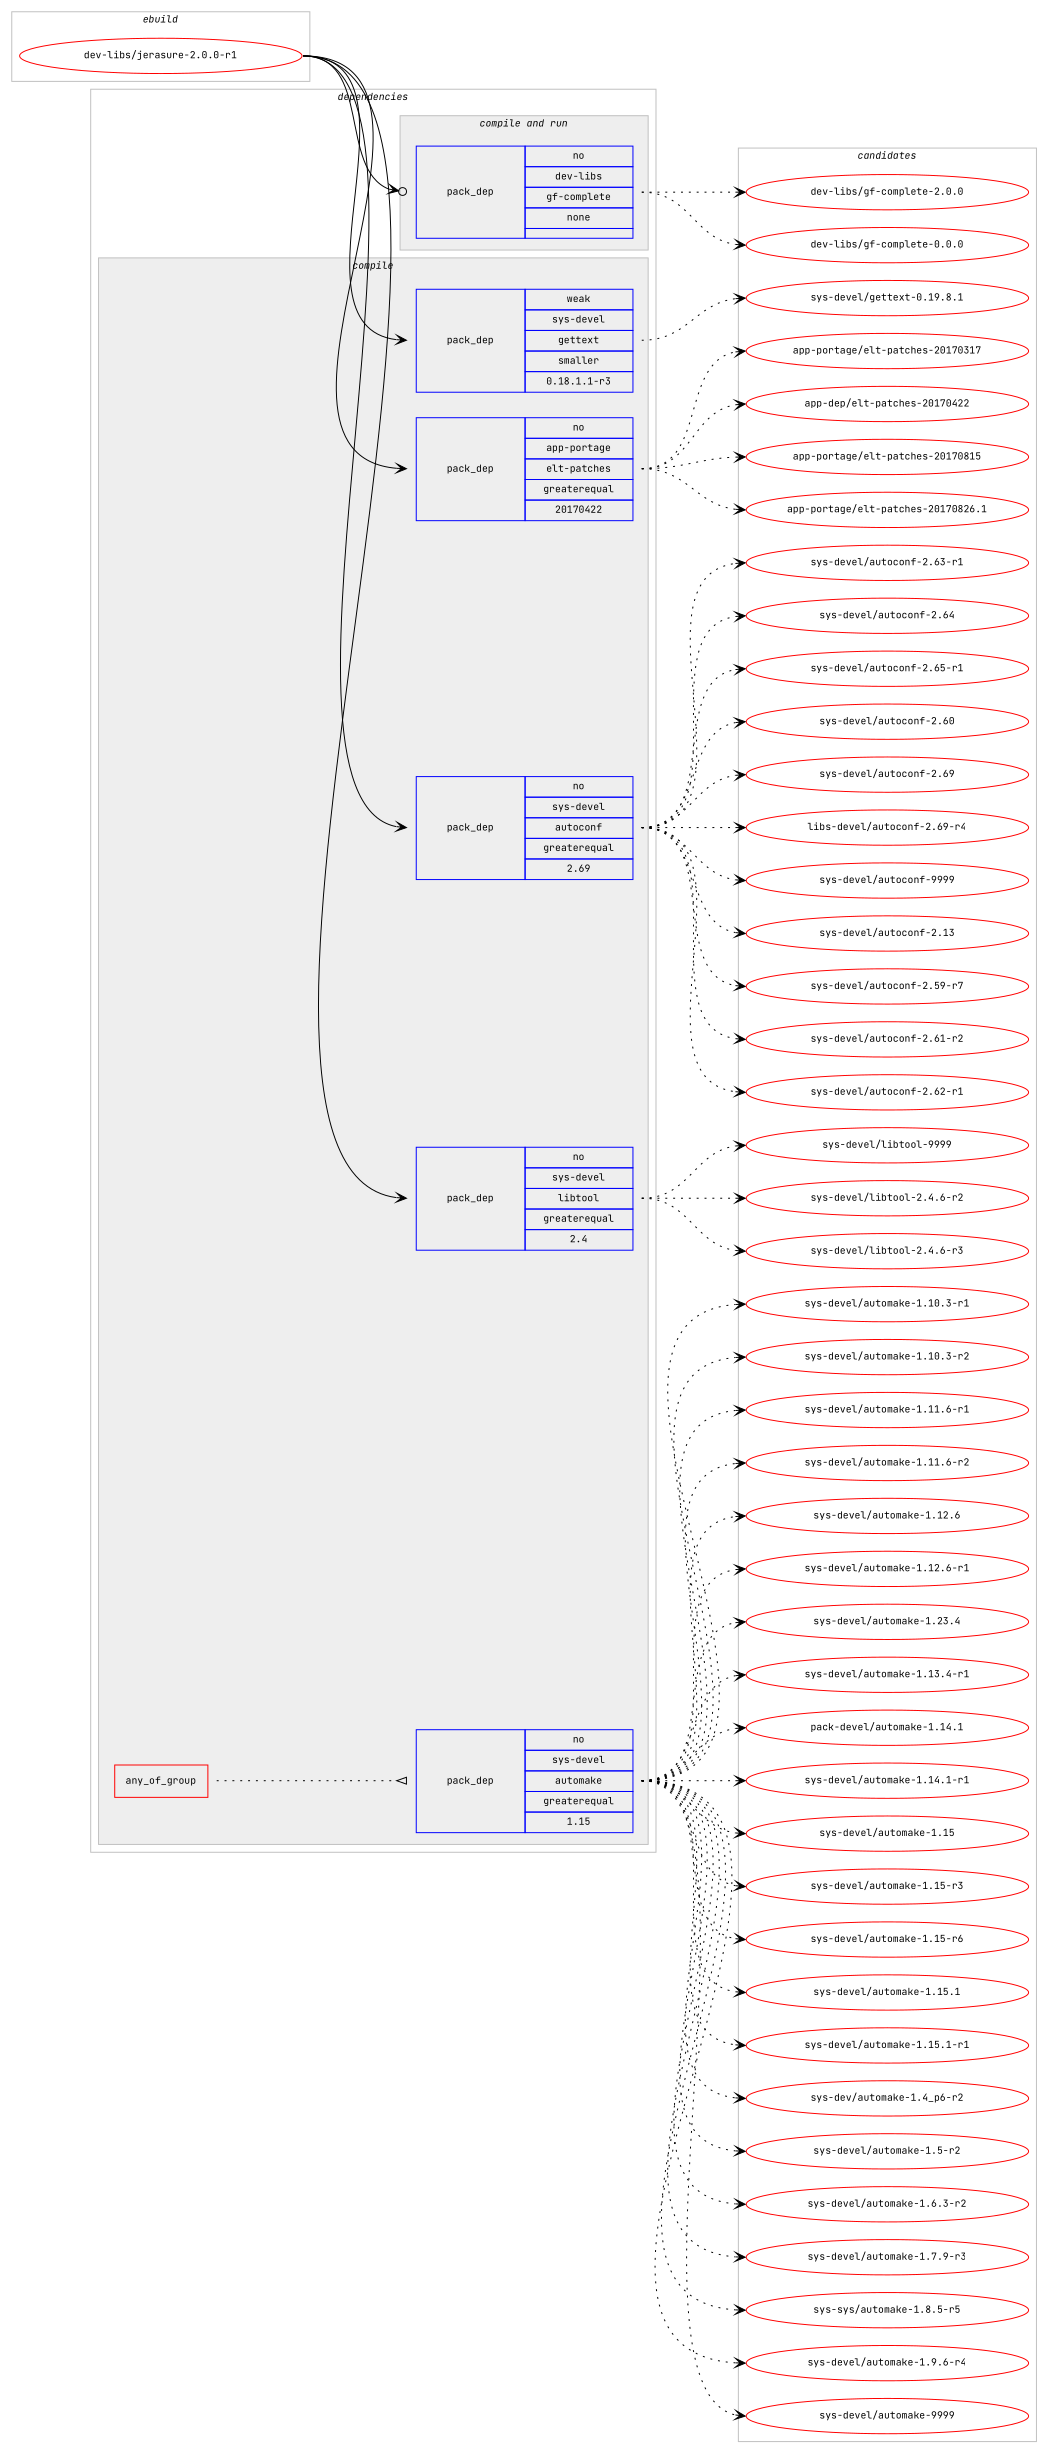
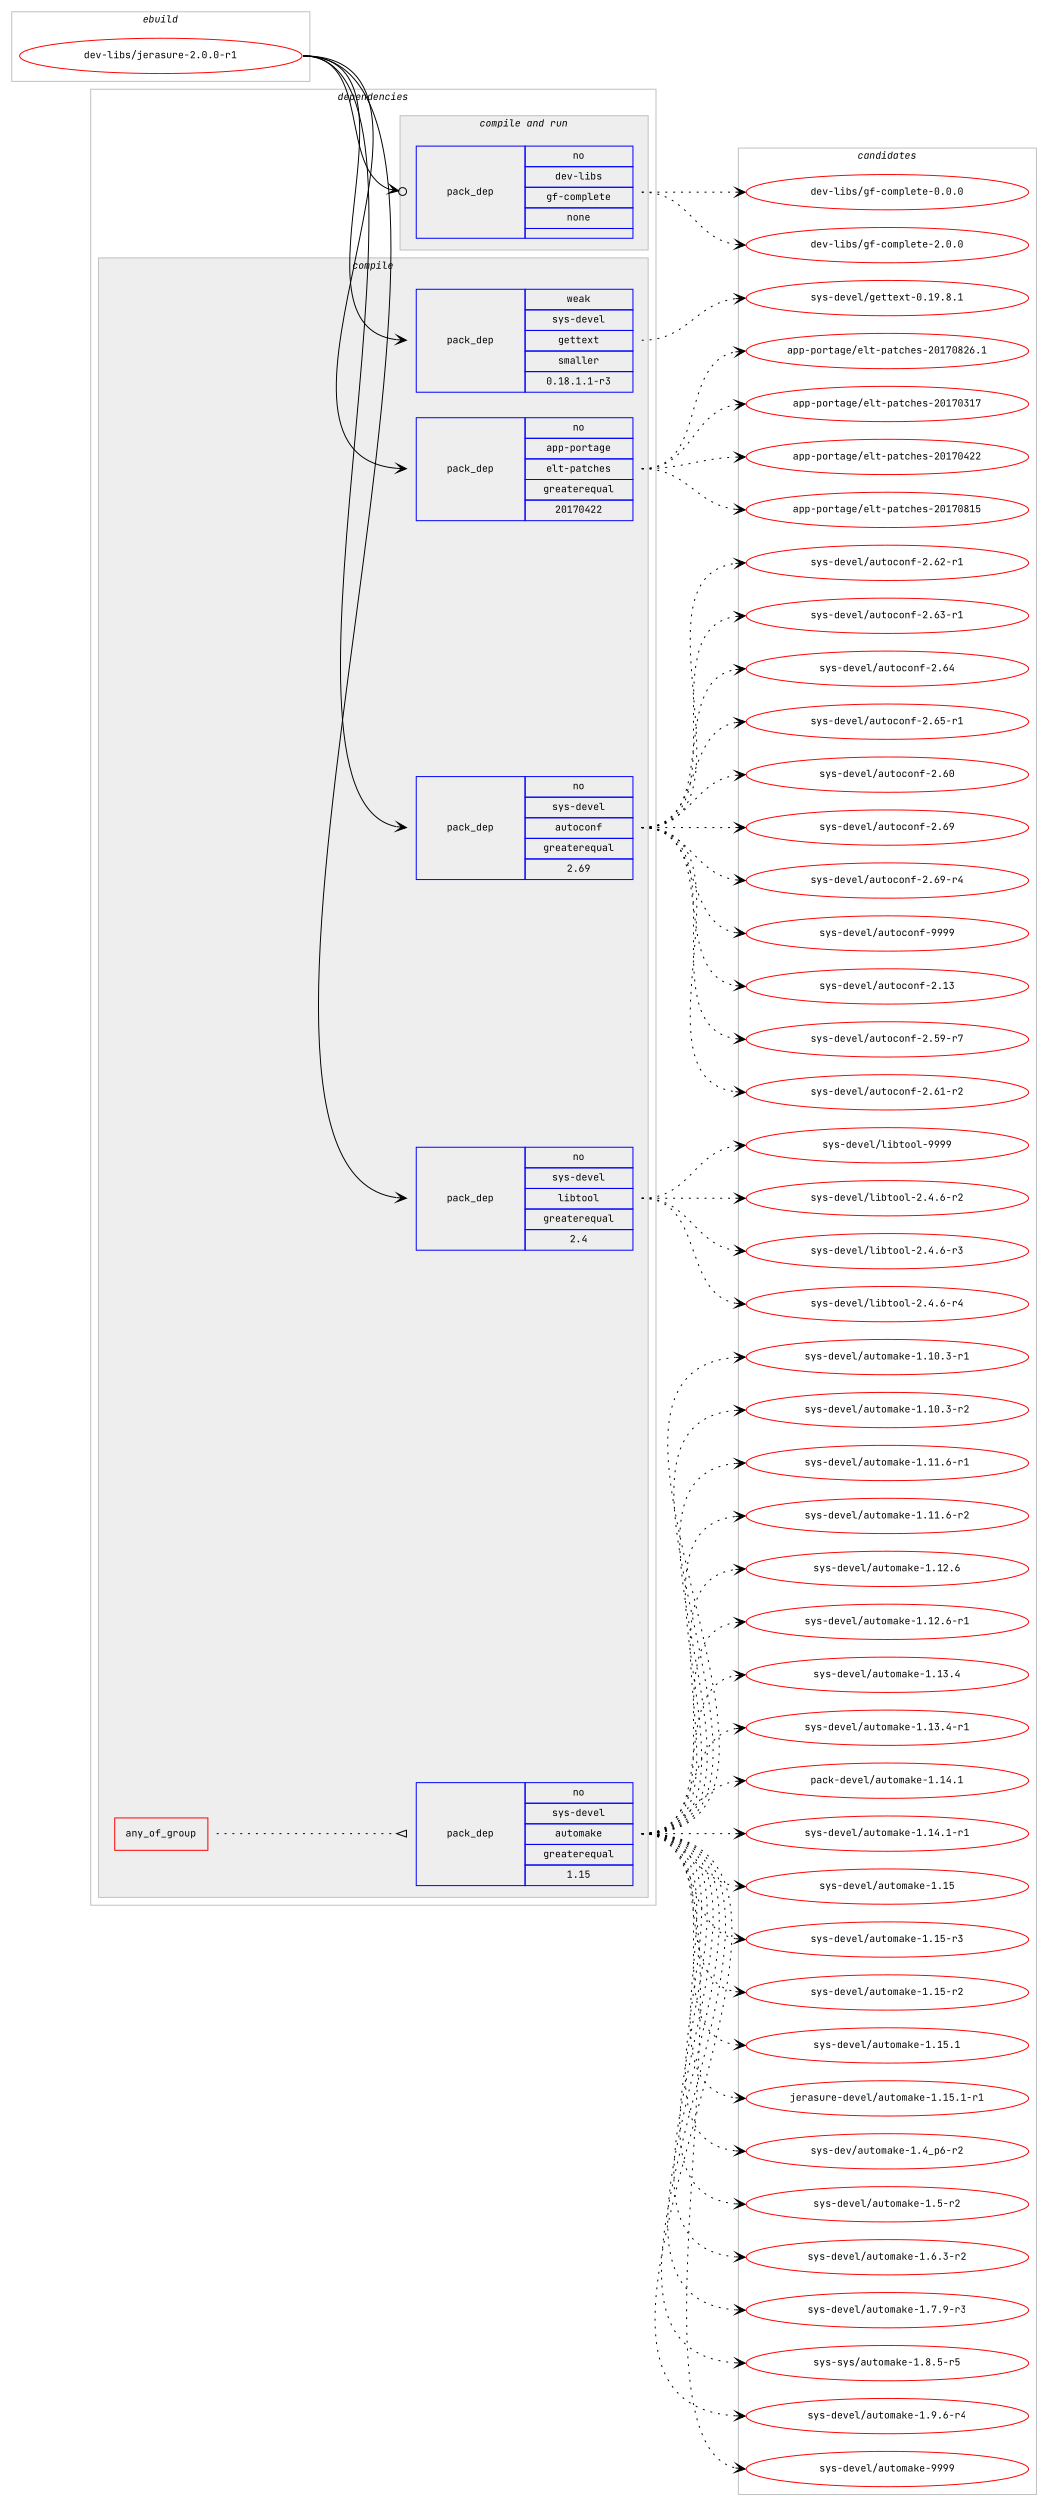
node "app-dep/elt-patches-20170422": label "app-dep/elt-patches-20170422" -> "app-portage/elt-patches-20170422"
node "libs-devel/autoconf-2.69-r4": label "libs-devel/autoconf-2.69-r4" -> "sys-devel/autoconf-2.69-r4"
node "sys-devel/libtool-2.4.6-r4": added
node "sys-devel/automake-1.23.4": label "sys-devel/automake-1.23.4" -> "sys-devel/automake-1.13.4"
node "sys-devel/automake-1.15-r6": label "sys-devel/automake-1.15-r6" -> "sys-devel/automake-1.15-r2"
node "sys-devel/automake-1.15.1-r1": label "sys-devel/automake-1.15.1-r1" -> "jerasure-devel/automake-1.15.1-r1"
